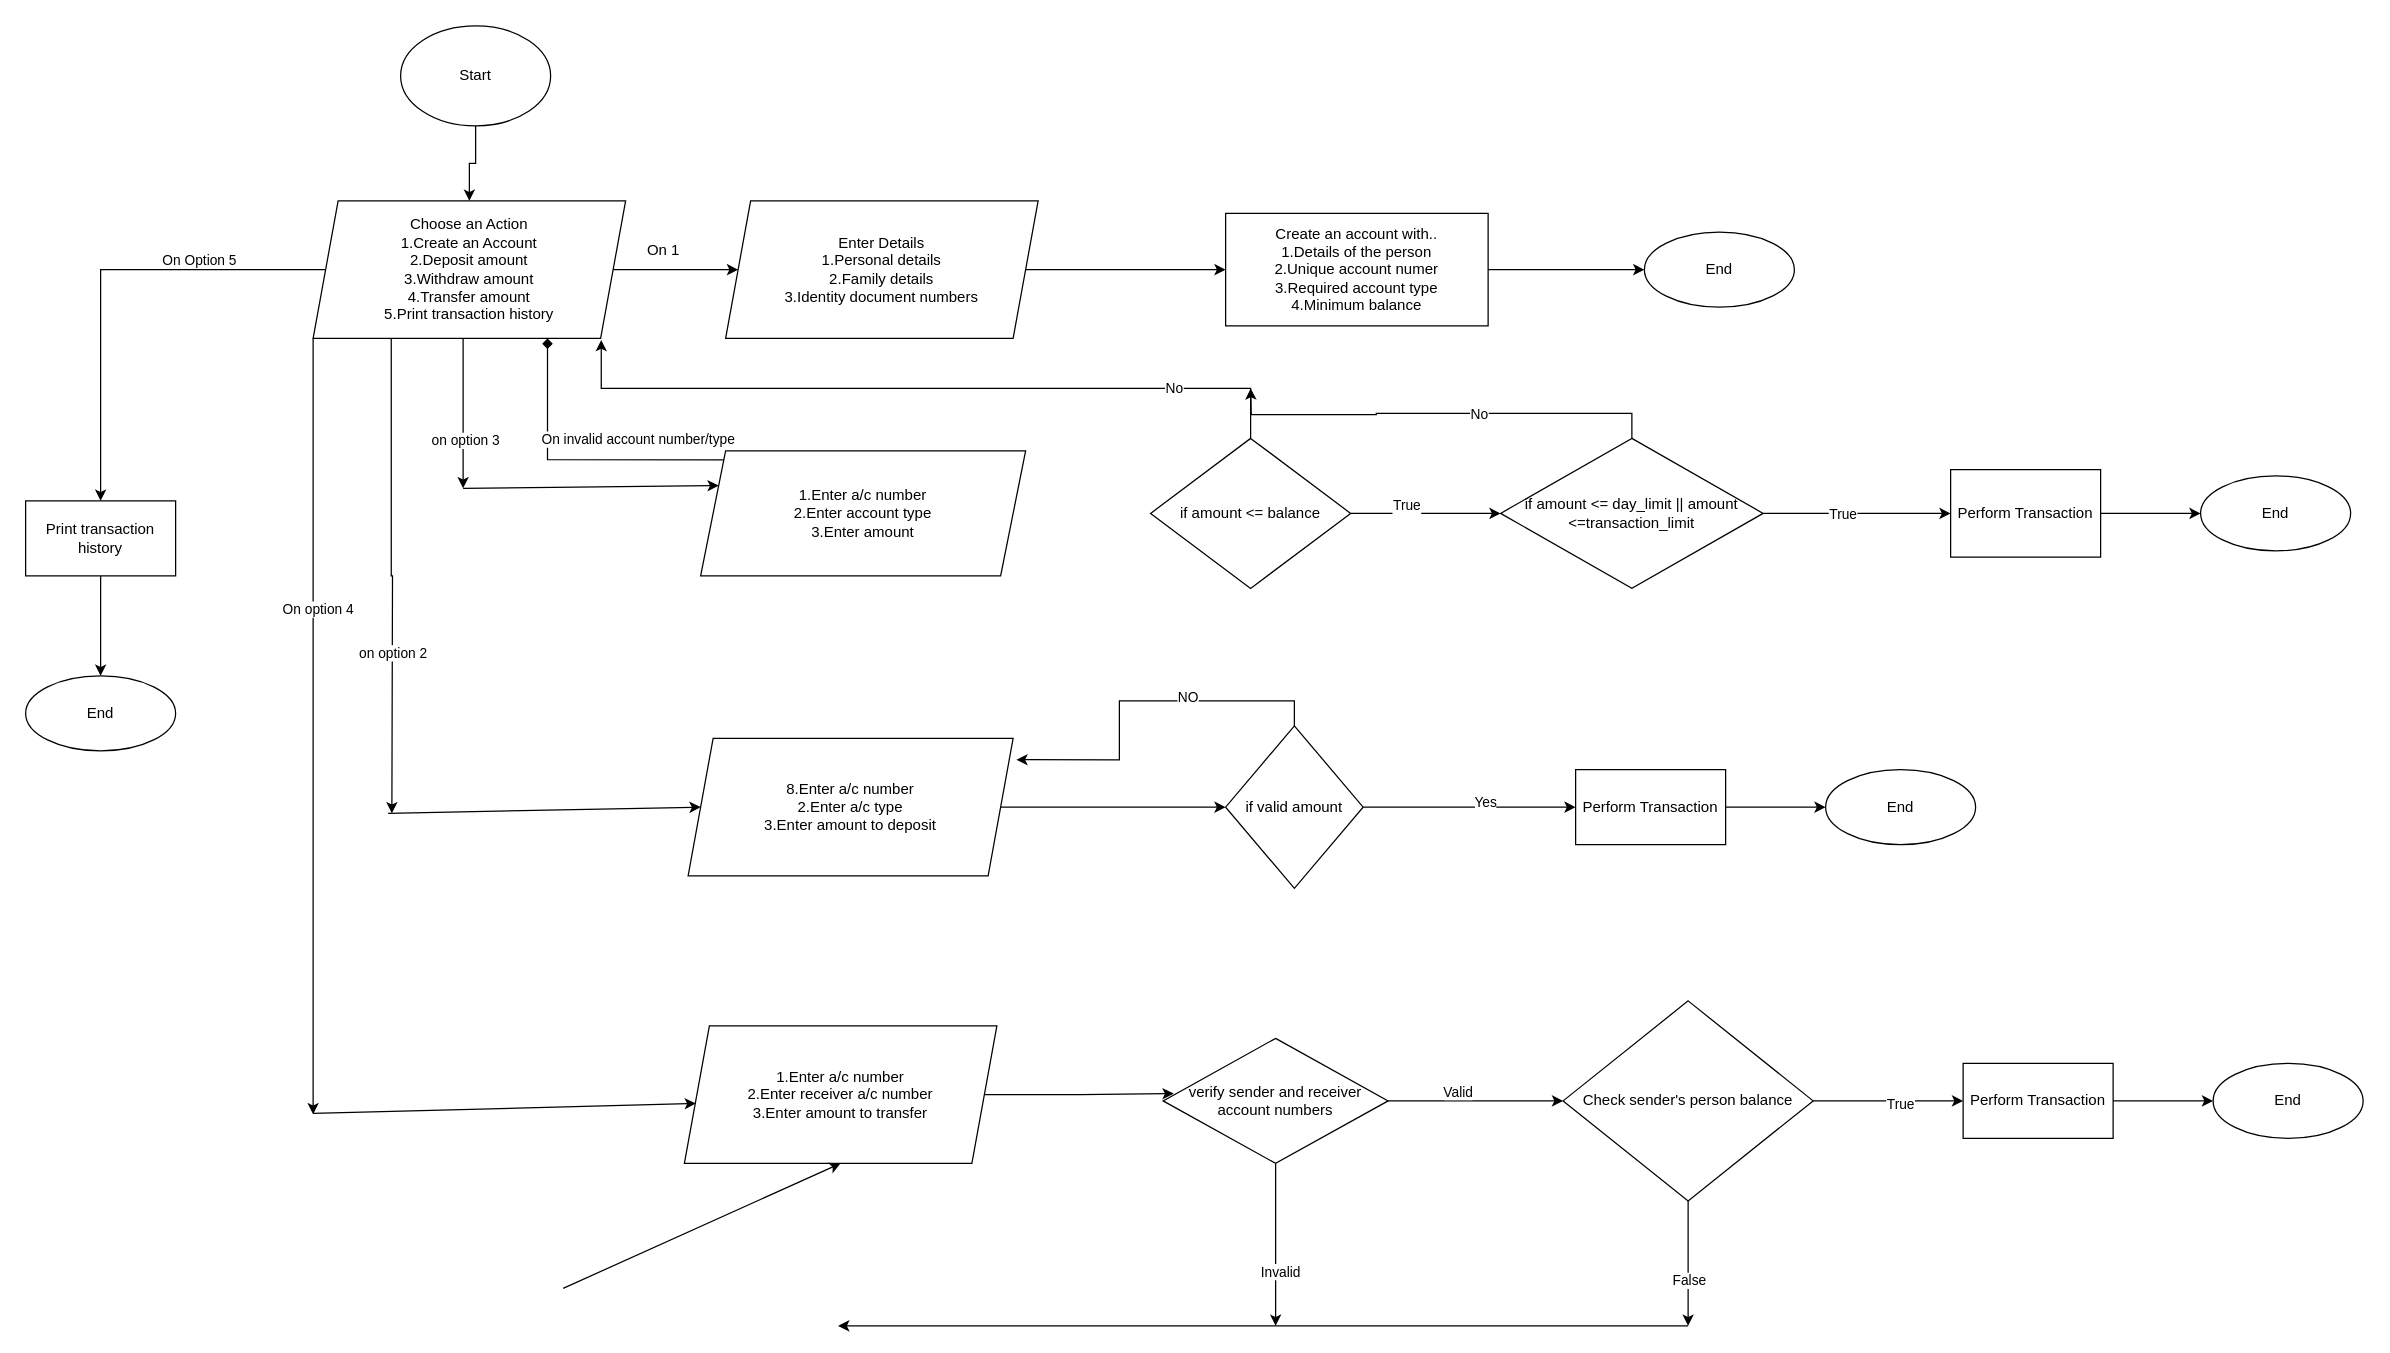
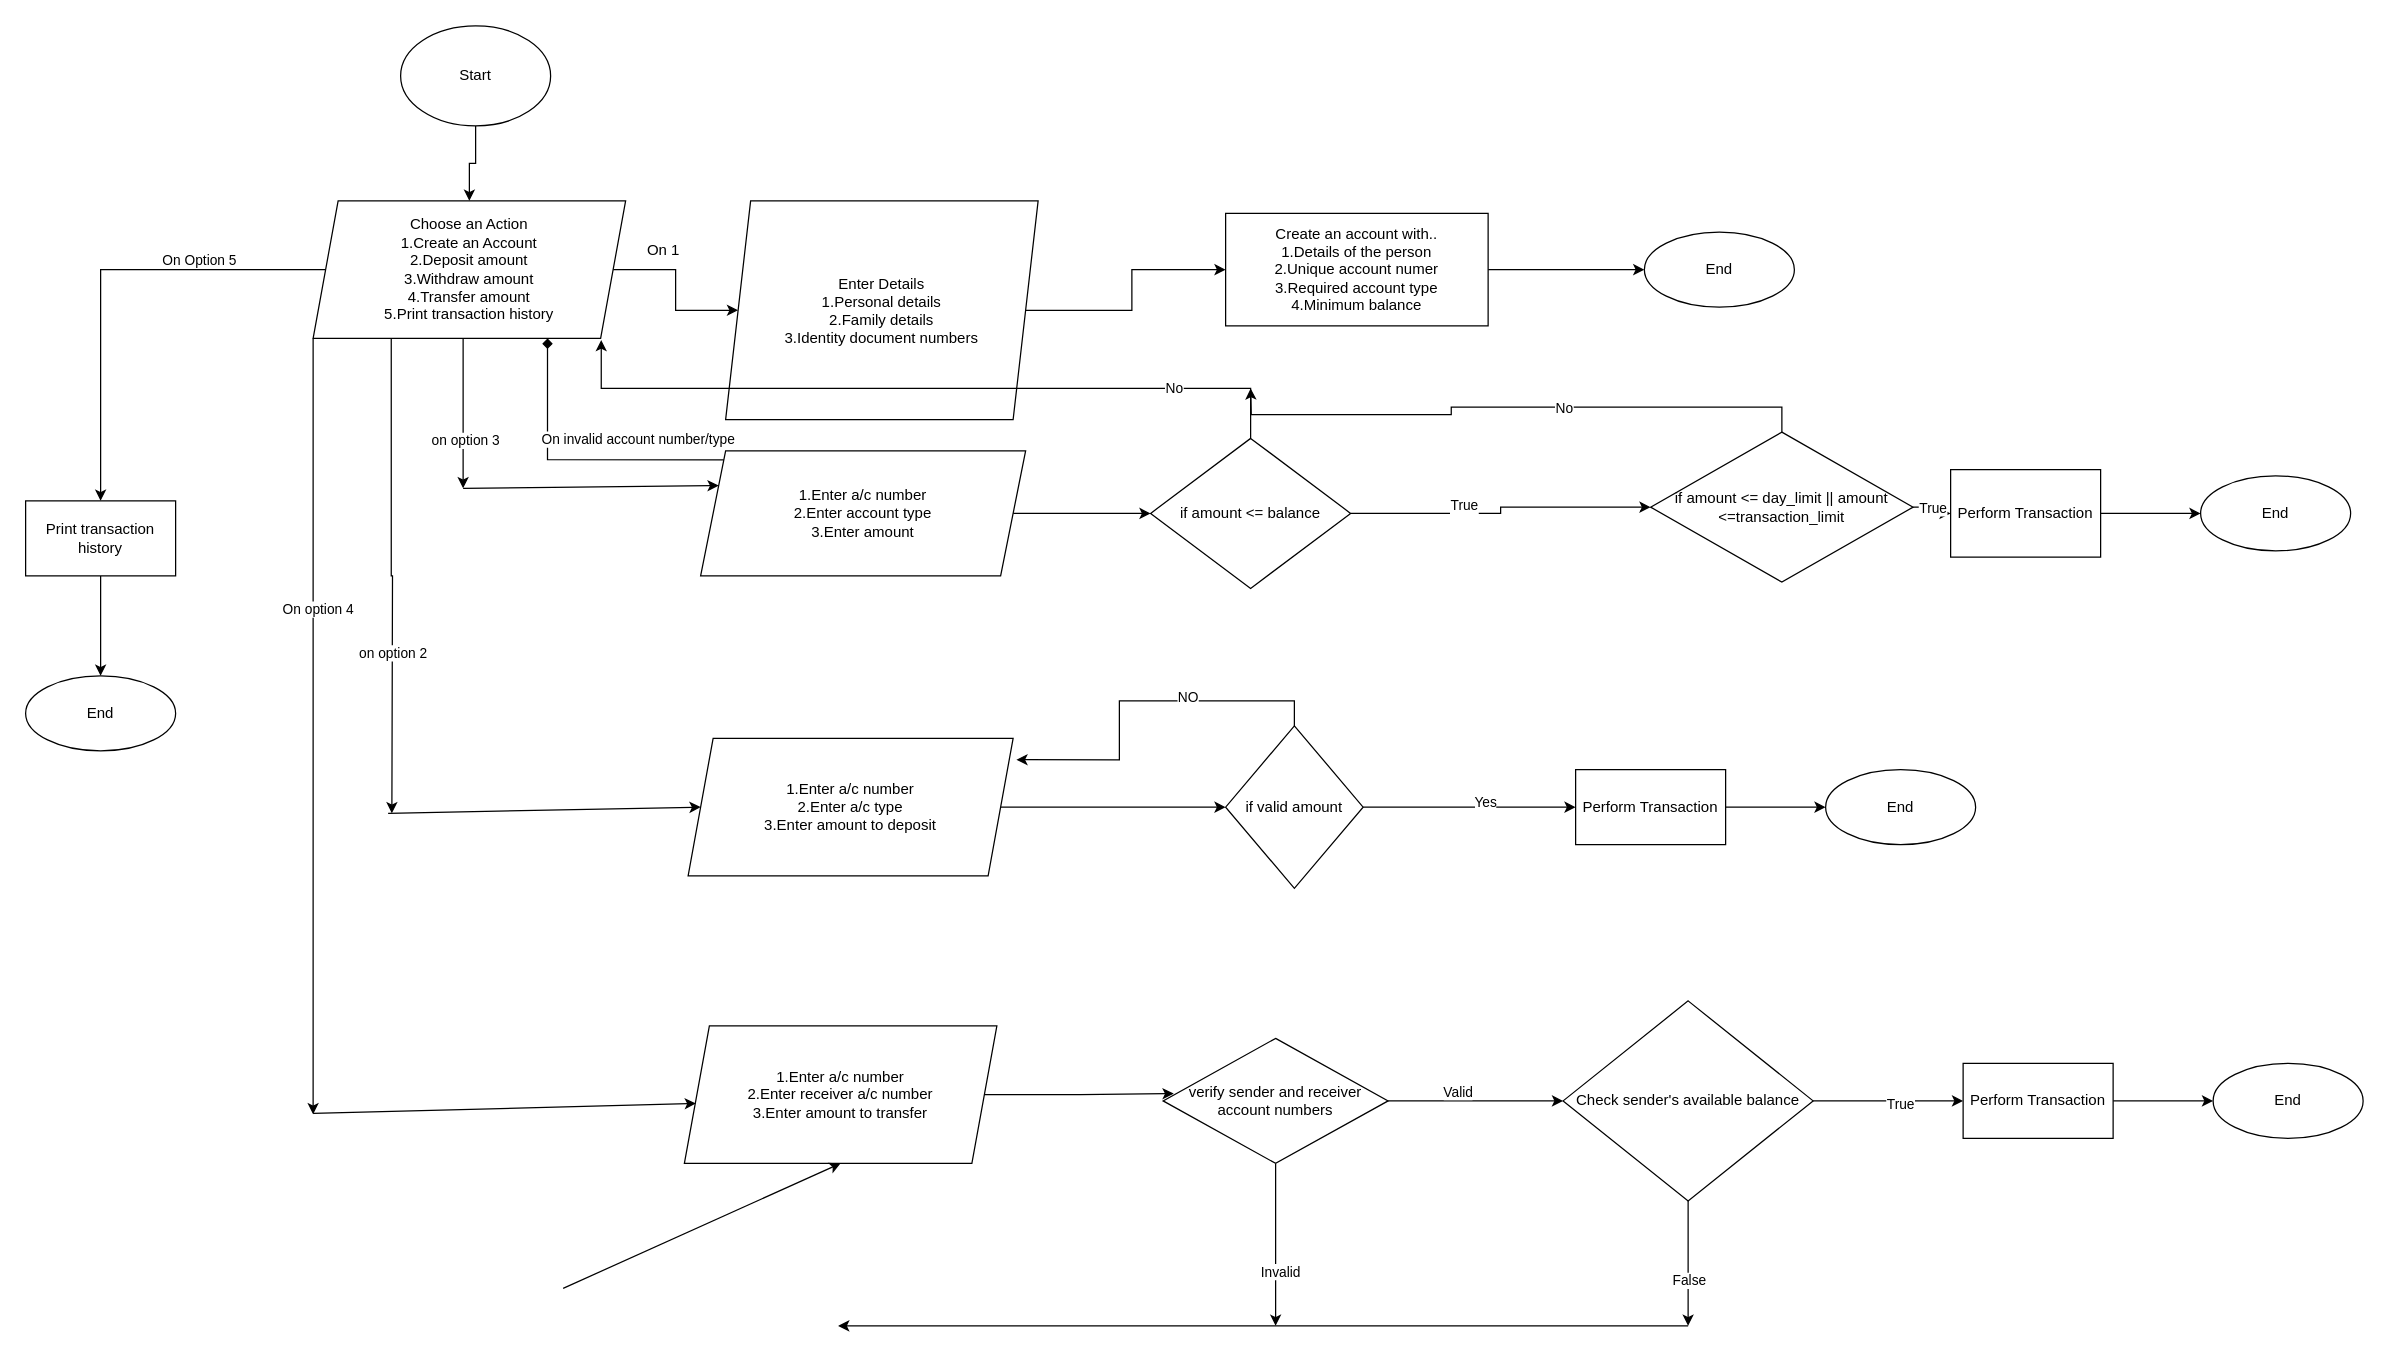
node "Enter Details 1.Personal details 2.Family details 3.Identity document numbers": size 313x138 -> 313x219
edge "1.Enter a/c number 2.Enter account type 3.Enter amount" -> "if amount <= balance": added
node "if amount <= day_limit || amount <=transaction_limit": moved (1632, 513) -> (1782, 507)
node "8.Enter a/c number 2.Enter a/c type 3.Enter amount to deposit": label "8.Enter a/c number 2.Enter a/c type 3.Enter amount to deposit" -> "1.Enter a/c number 2.Enter a/c type 3.Enter amount to deposit"
node "Check sender's person balance": label "Check sender's person balance" -> "Check sender's available balance"
